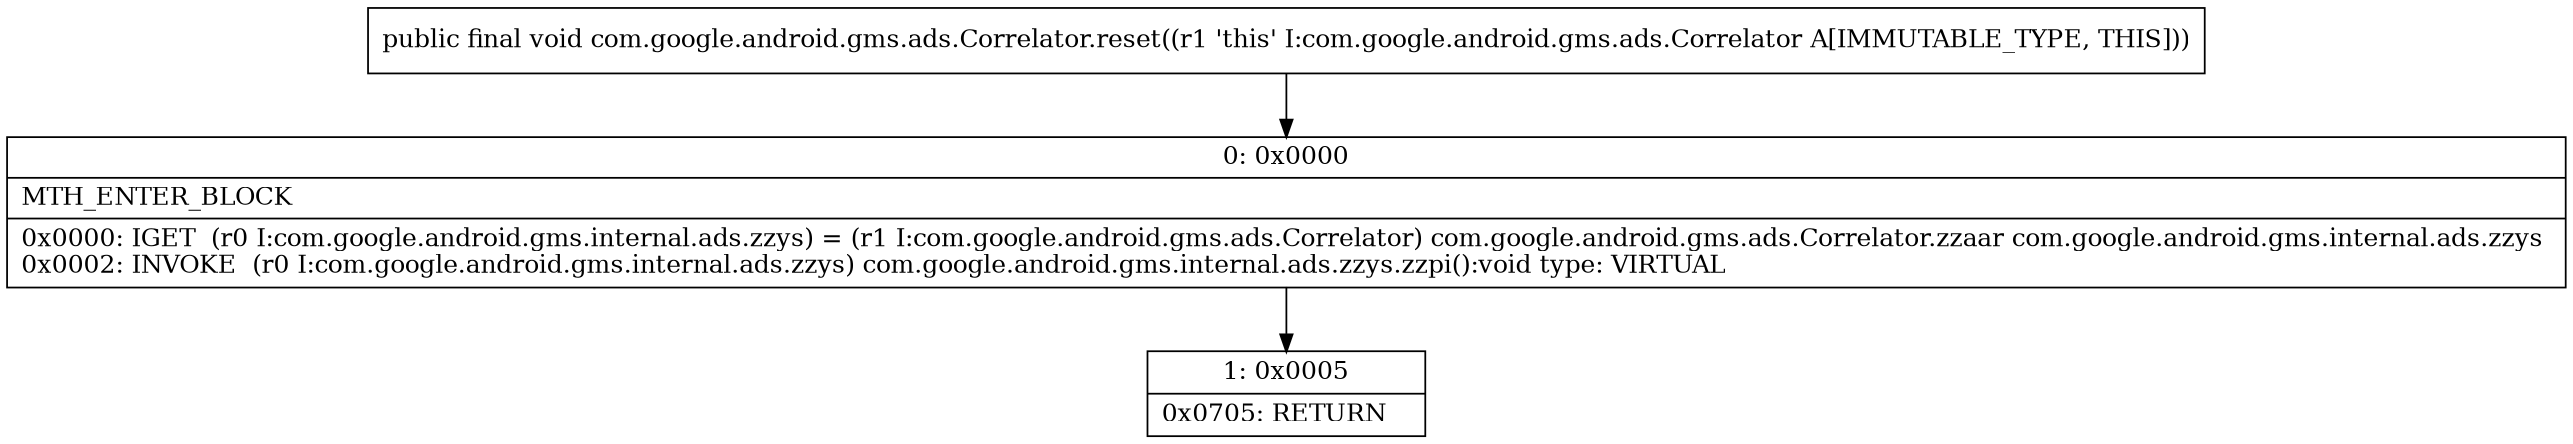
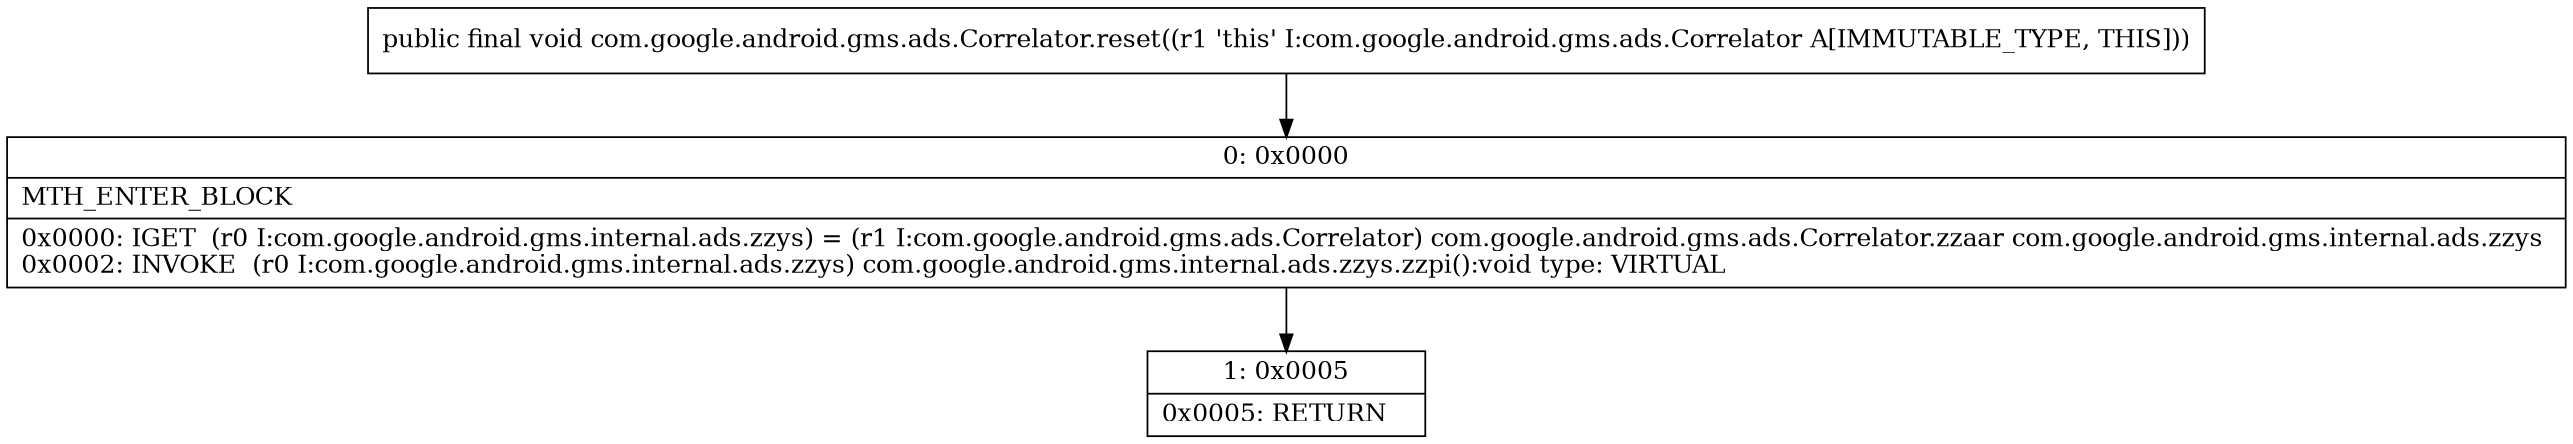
node "1: 0x0005": text "0x0705: RETURN" -> "0x0005: RETURN"
